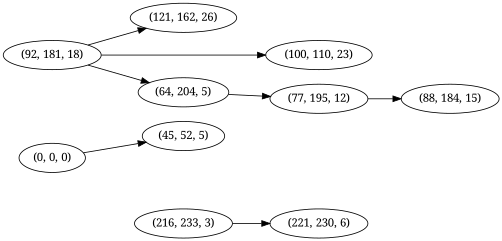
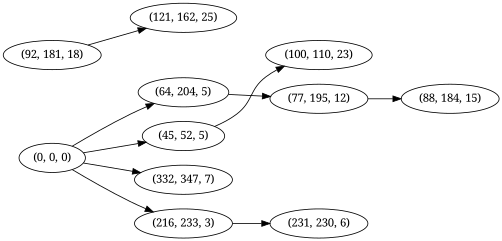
node "(121, 162, 26)": label "(121, 162, 26)" -> "(121, 162, 25)"
edge "(92, 181, 18)" -> "(100, 110, 23)": now "(45, 52, 5)" -> "(100, 110, 23)"
edge "(92, 181, 18)" -> "(64, 204, 5)": now "(0, 0, 0)" -> "(64, 204, 5)"
node "(332, 347, 7)": added
edge "(0, 0, 0)" -> "(216, 233, 3)": added
node "(221, 230, 6)": label "(221, 230, 6)" -> "(231, 230, 6)"
